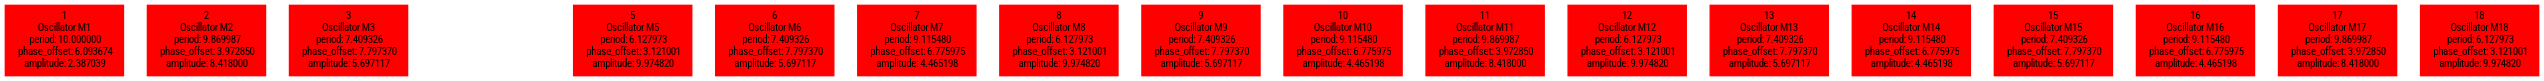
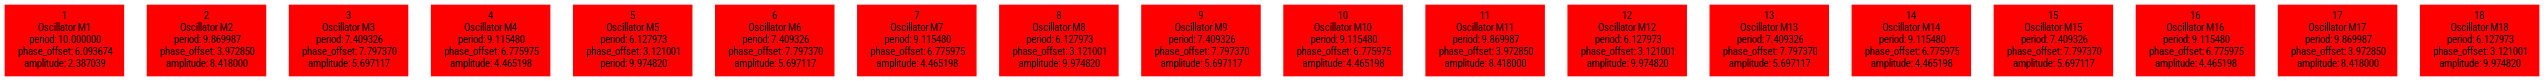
node "4": added
node "5": text "amplitude: 9.974820" -> "period: 9.974820"
